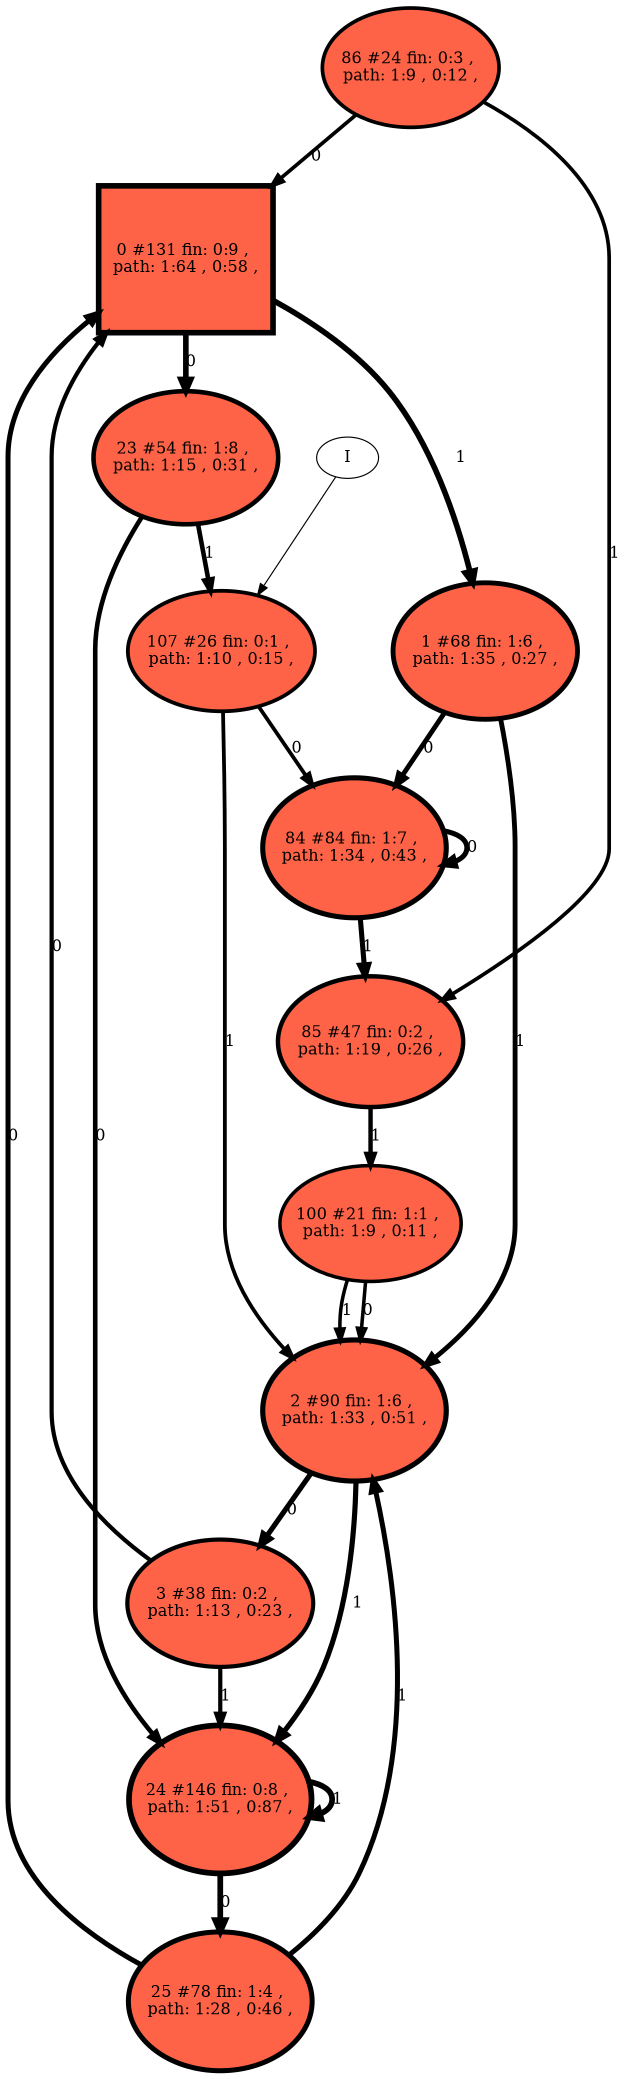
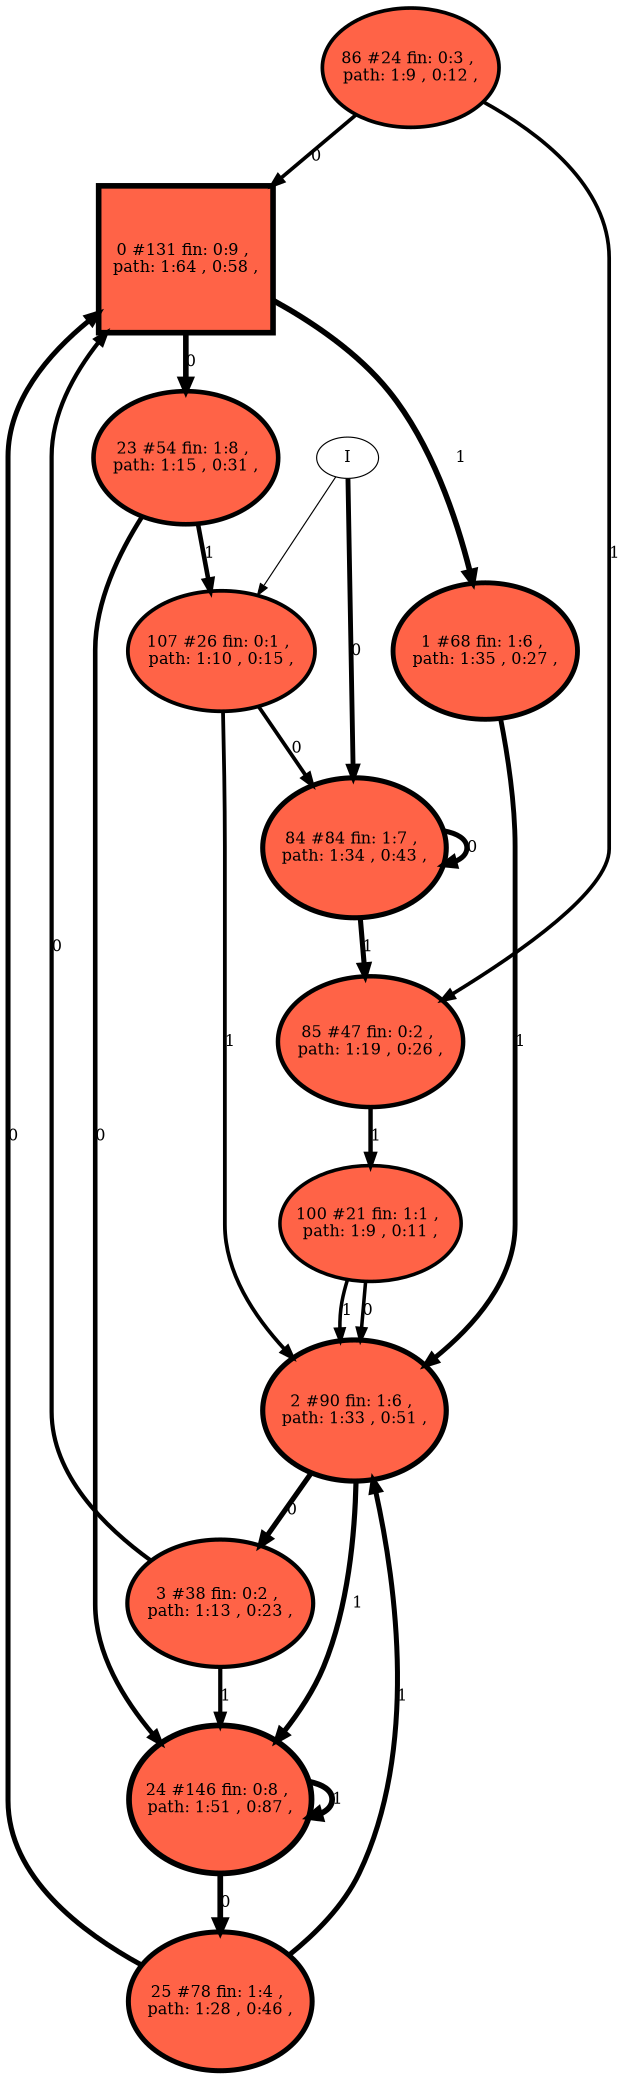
edge "1 #68 fin: 1:6 , path: 1:35 , 0:27 ," -> "84 #84 fin: 1:7 , path: 1:34 , 0:43 ,": now "I" -> "84 #84 fin: 1:7 , path: 1:34 , 0:43 ,"
